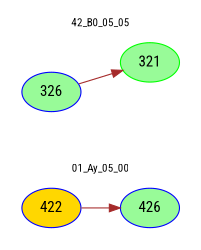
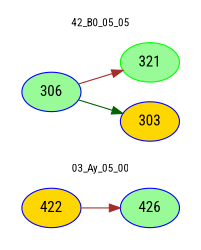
node "326": label "326" -> "306"
node "303": added
cluster "01_Ay_05_00": label "01_Ay_05_00" -> "03_Ay_05_00"
